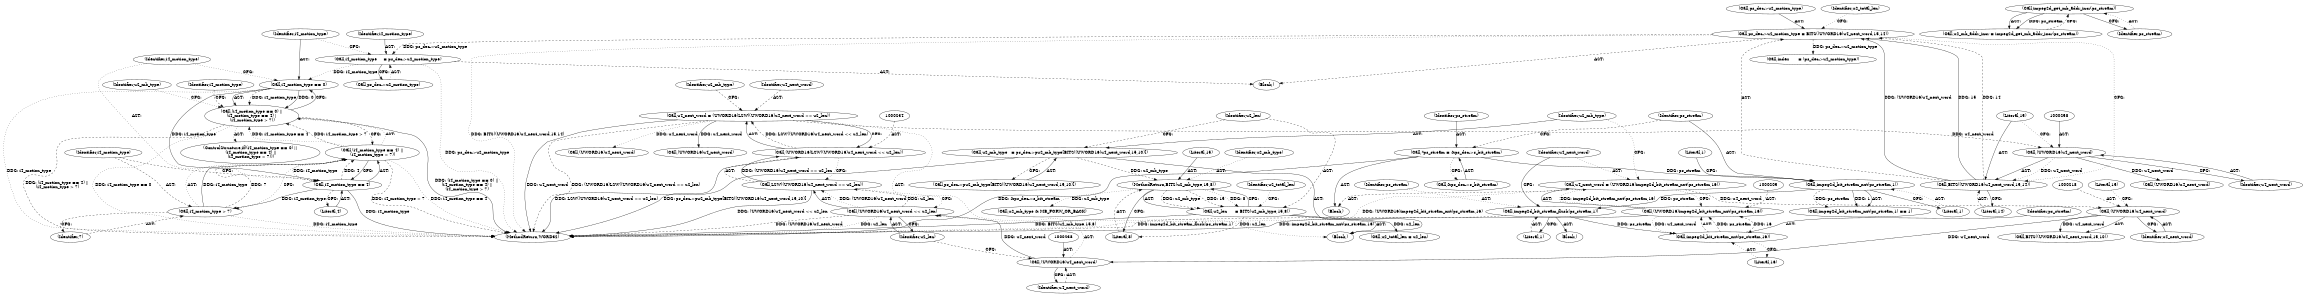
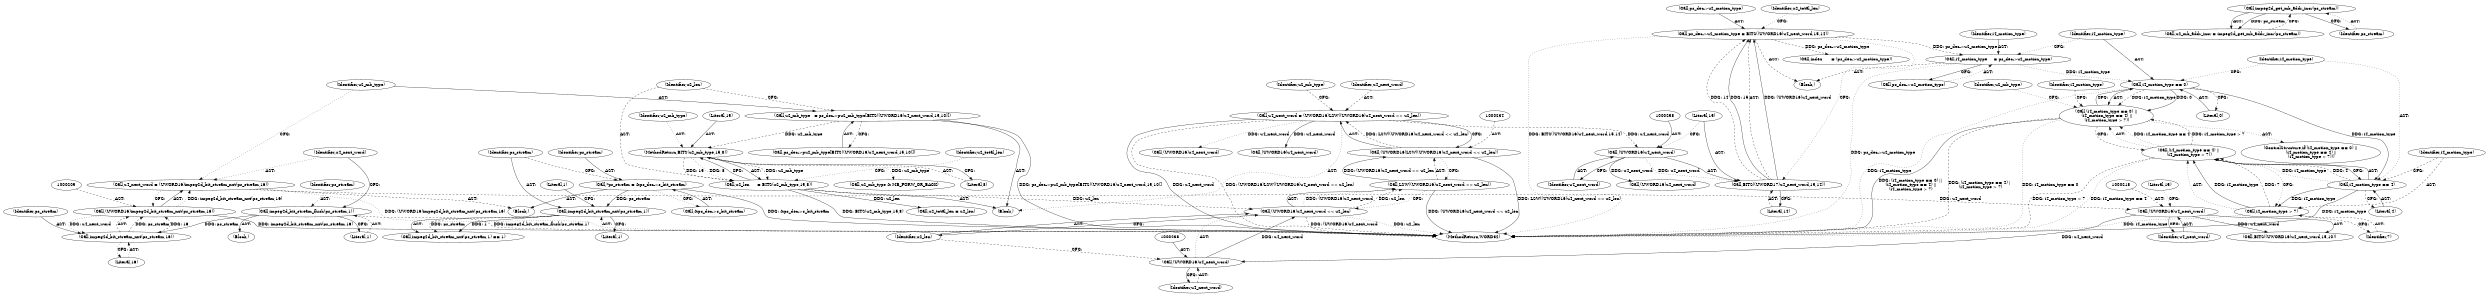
node "(Literal,0)": added
node "(Call,BITS((UWORD16)u4_next_word,15,14))": label "(Call,BITS((UWORD16)u4_next_word,15,14))" -> "(Call,BITS((UWORD17)u4_next_word,15,14))"
edge "(Call,impeg2d_bit_stream_nxt(ps_stream,1))" -> "(Call,impeg2d_bit_stream_flush(ps_stream,1))": removed, label "DDG: ps_stream"
edge "(Call,u2_len      = BITS(u2_mb_type,15,8))" -> "(Literal,8)": now "(Call,u2_len      = BITS(u2_mb_type,15,8))" -> "(Call,(UWORD16)u4_next_word << u2_len)"
